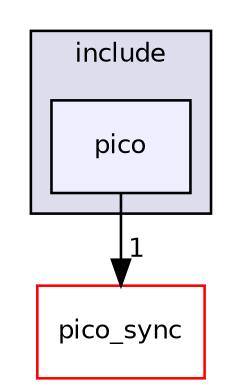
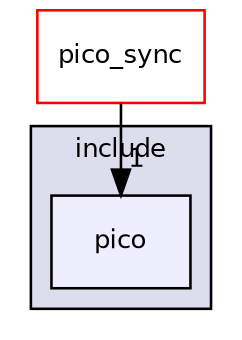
edge "pico" -> "pico_sync": reversed
